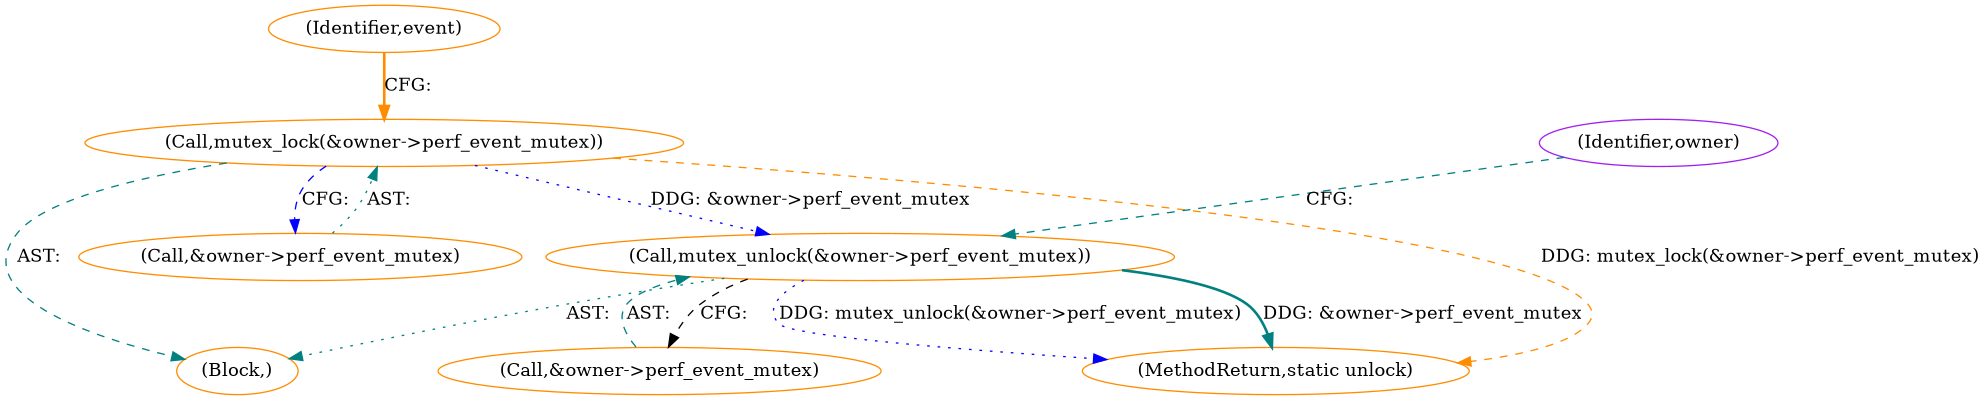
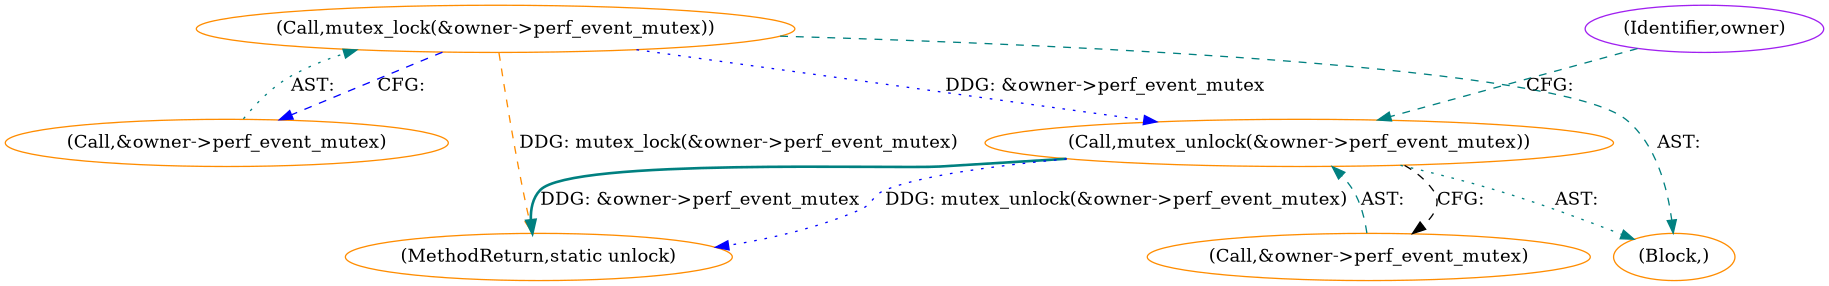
node "(Identifier,event)": removed
